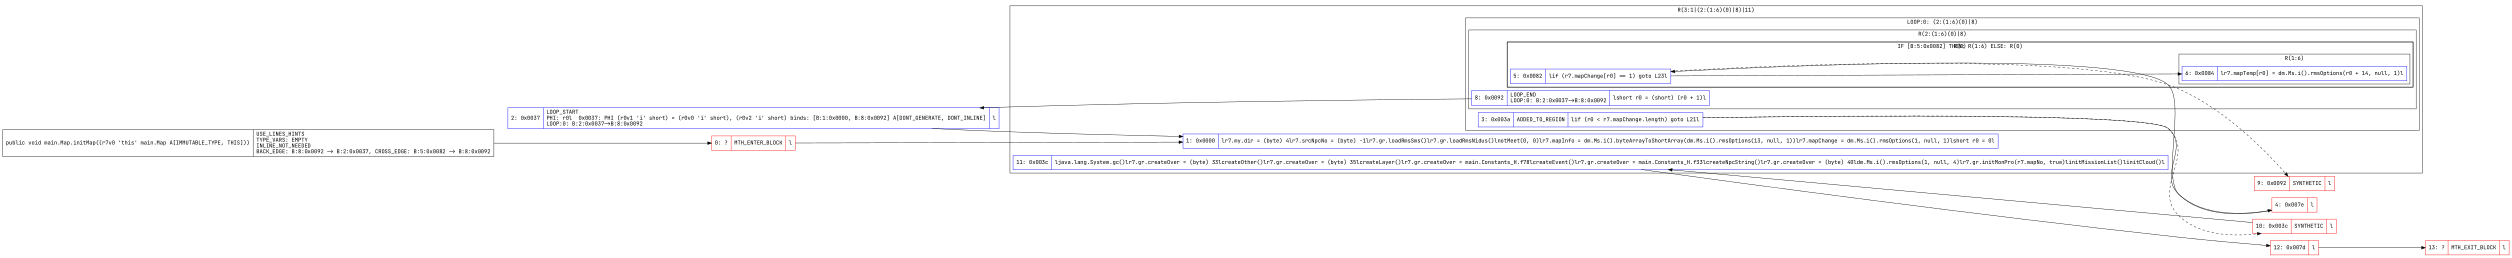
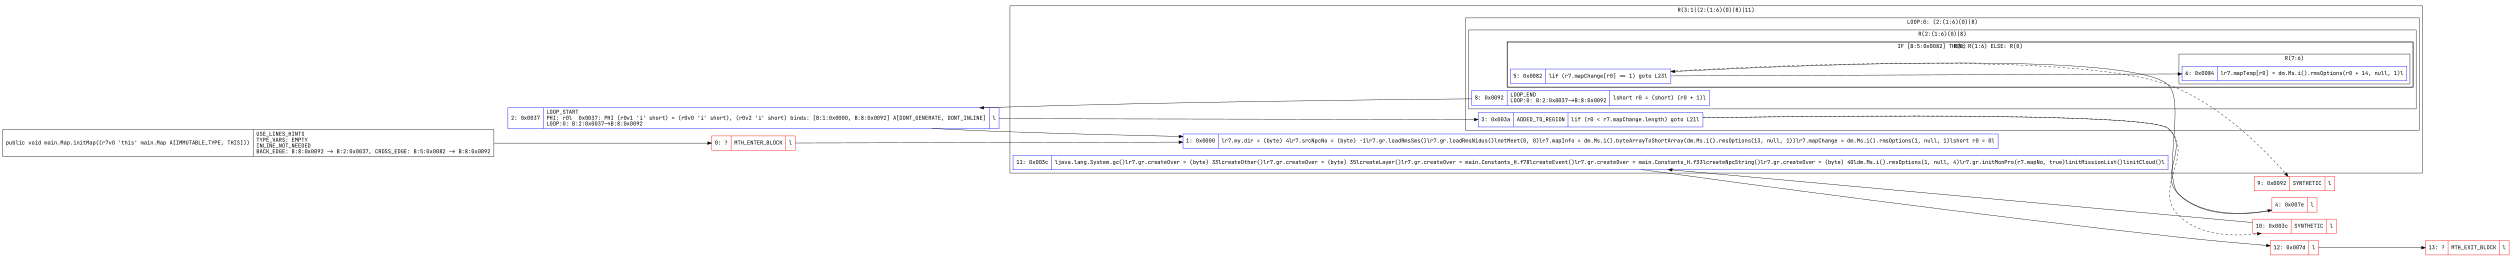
cluster "R(1:6)": label "R(1:6)" -> "R(7:6)"
edge "2: 0x0037" -> "3: 0x003a": added
